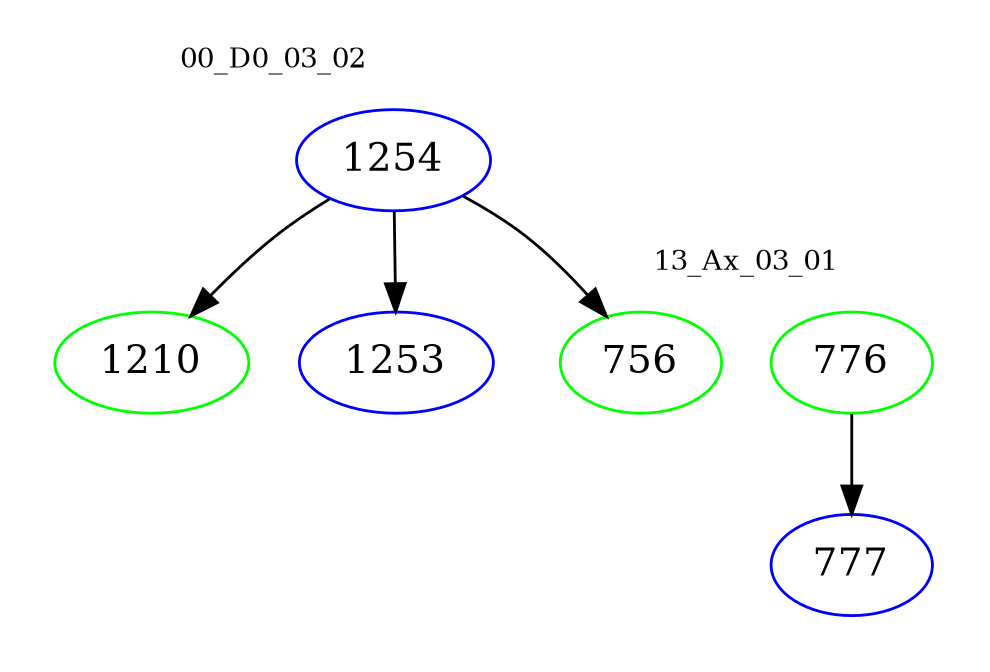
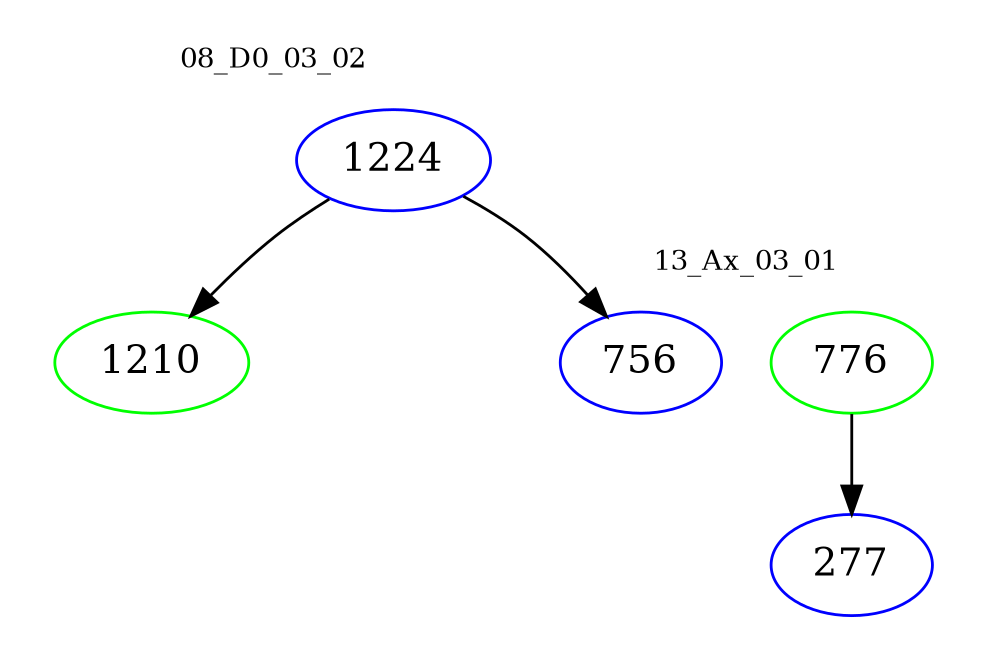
cluster "00_D0_03_02": label "00_D0_03_02" -> "08_D0_03_02"
node "1254": label "1254" -> "1224"
node "1253": removed
node "756": color green -> blue
node "777": label "777" -> "277"
